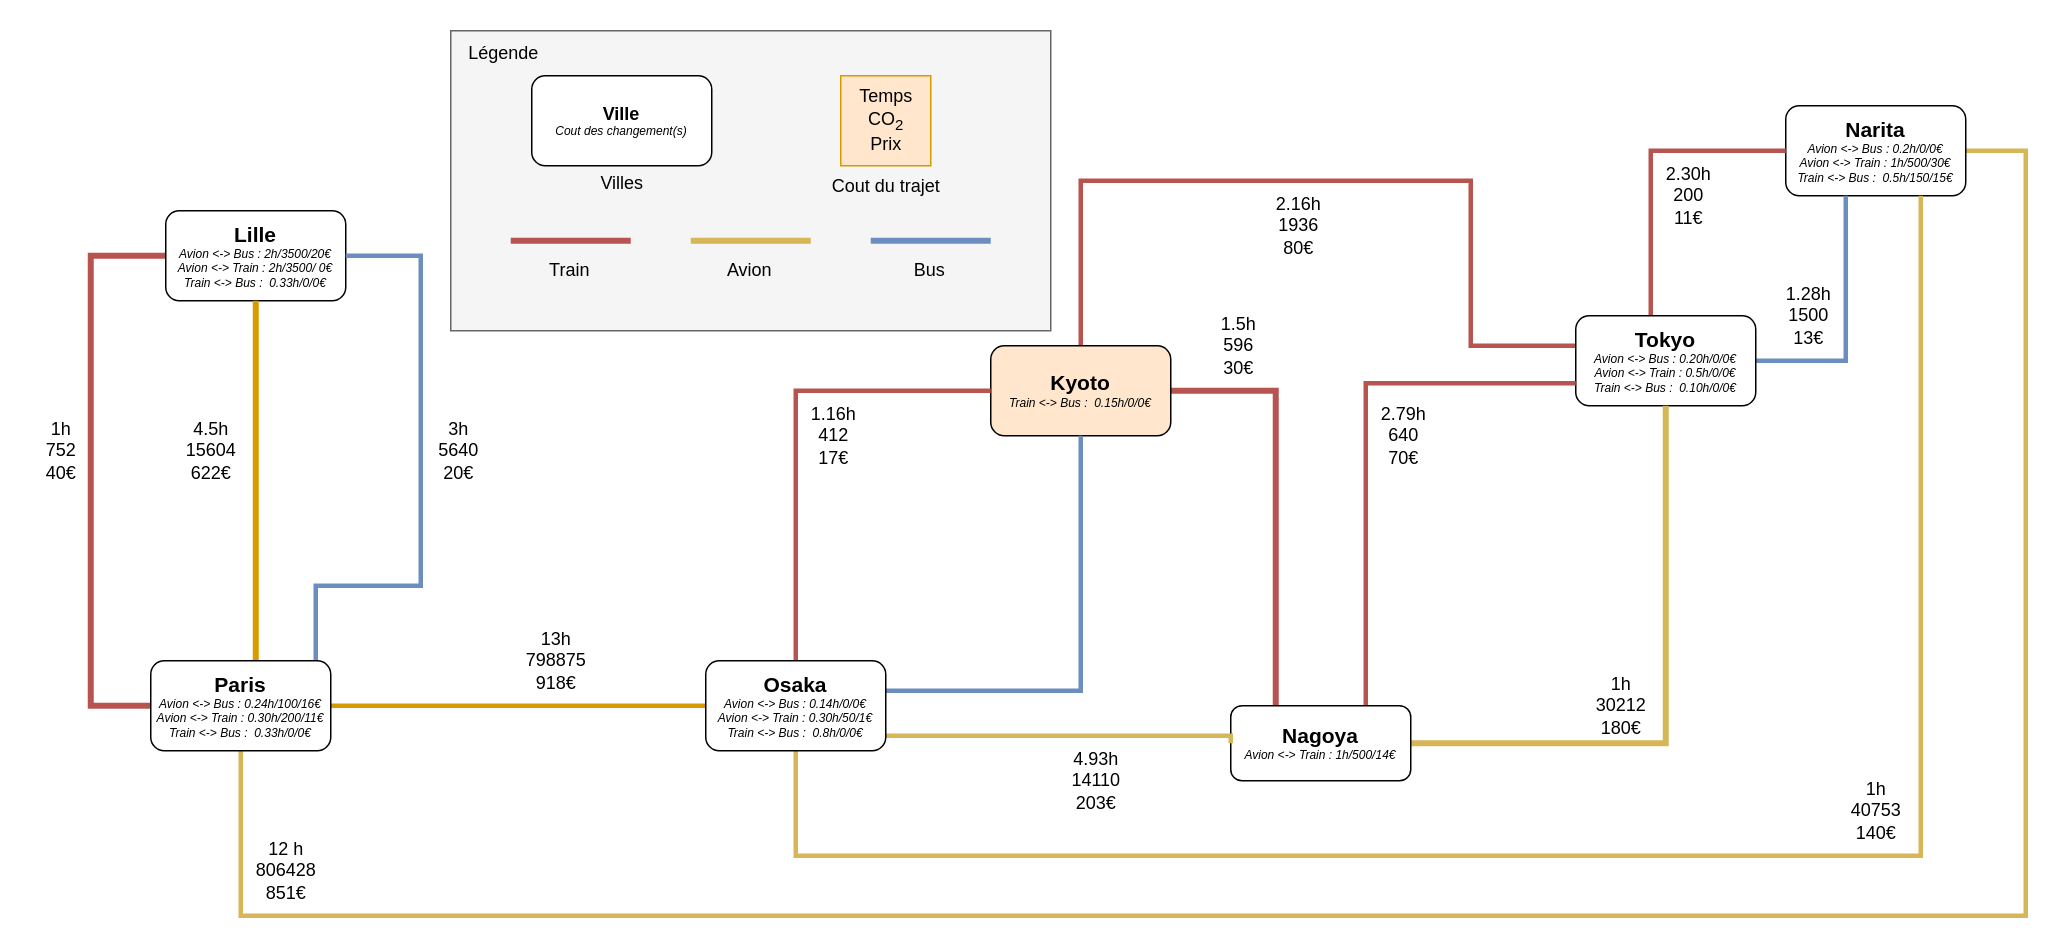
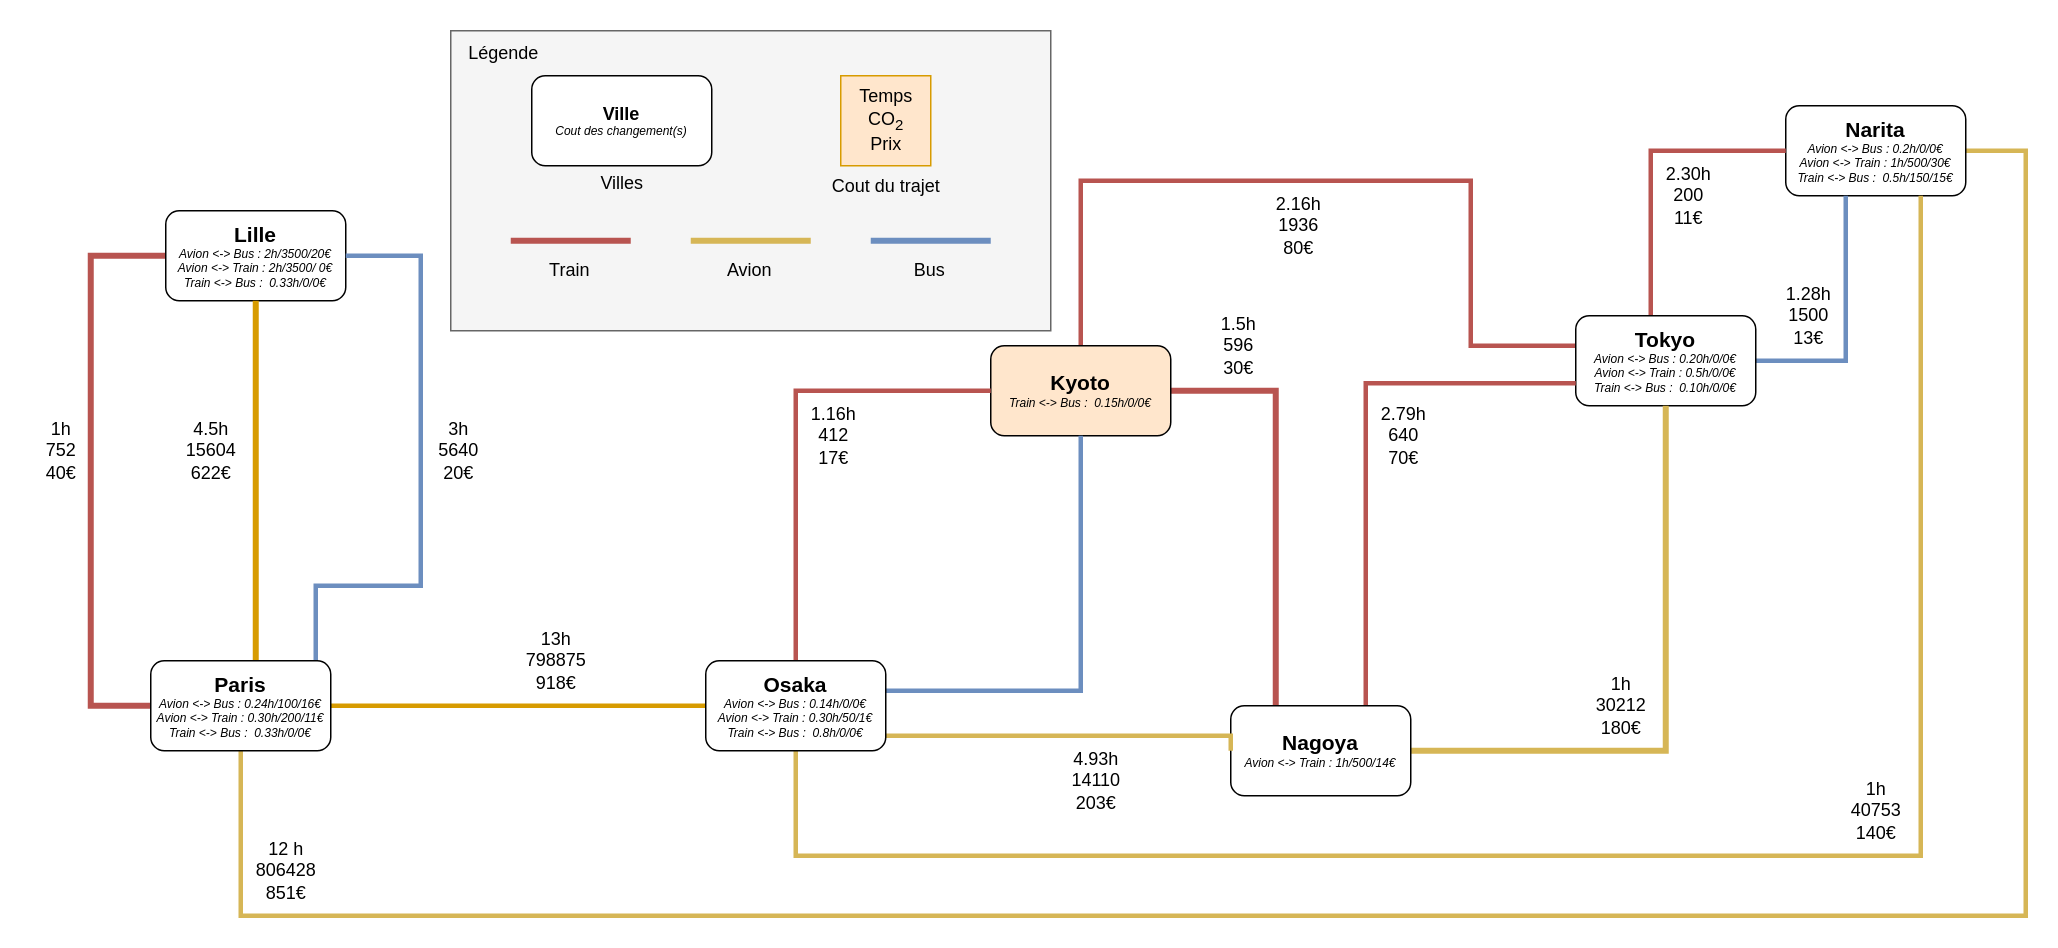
node "Nagoya Avion <-> Train : 1h/500/14€": size 180x75 -> 180x90
